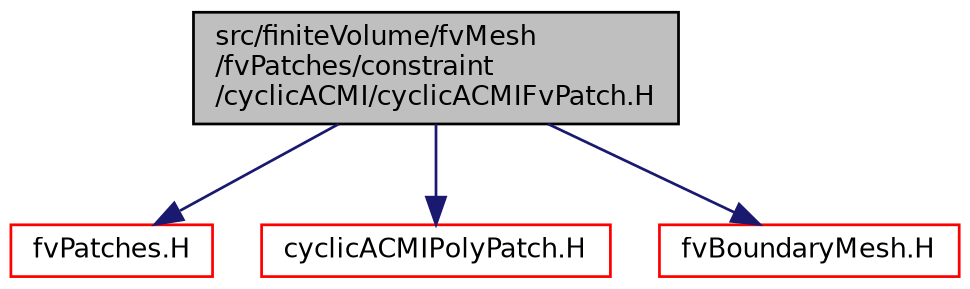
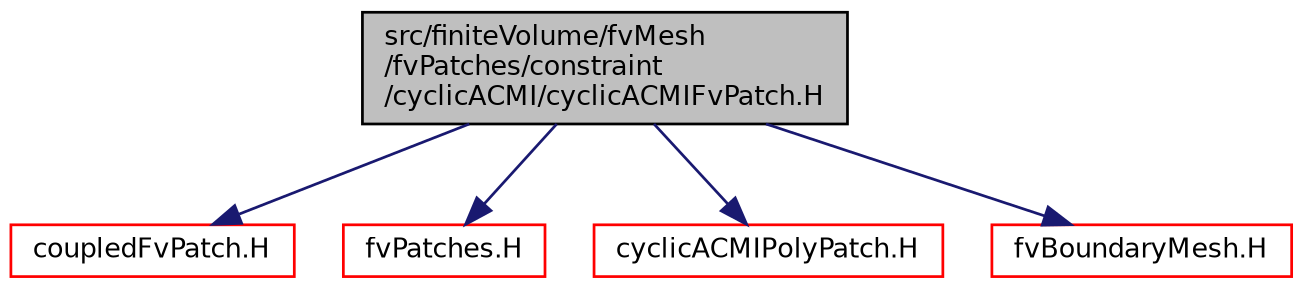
node "coupledFvPatch.H": added
